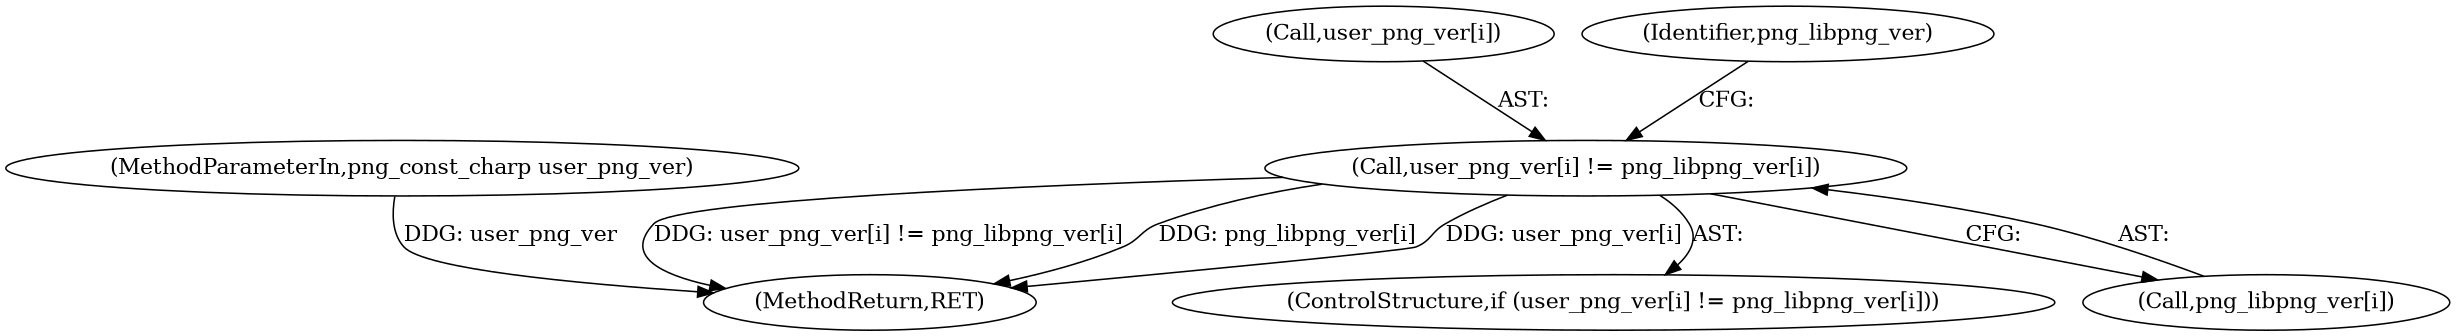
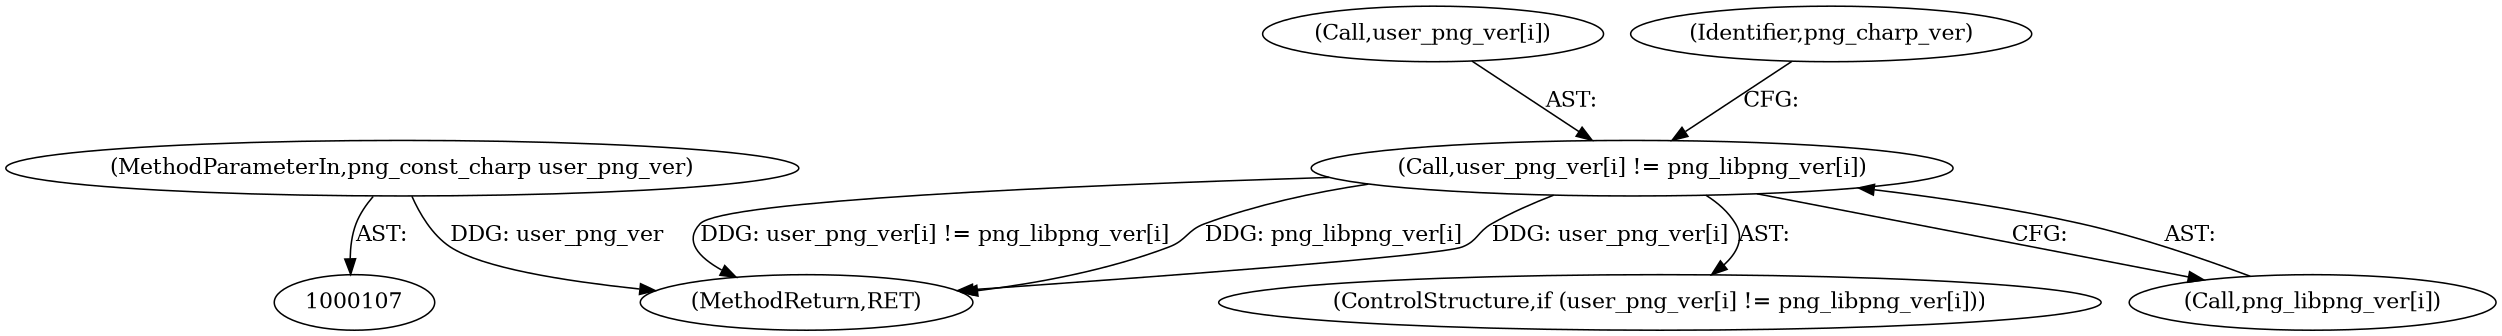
node "(Identifier,png_libpng_ver)": label "(Identifier,png_libpng_ver)" -> "(Identifier,png_charp_ver)"
node "1000107": added
